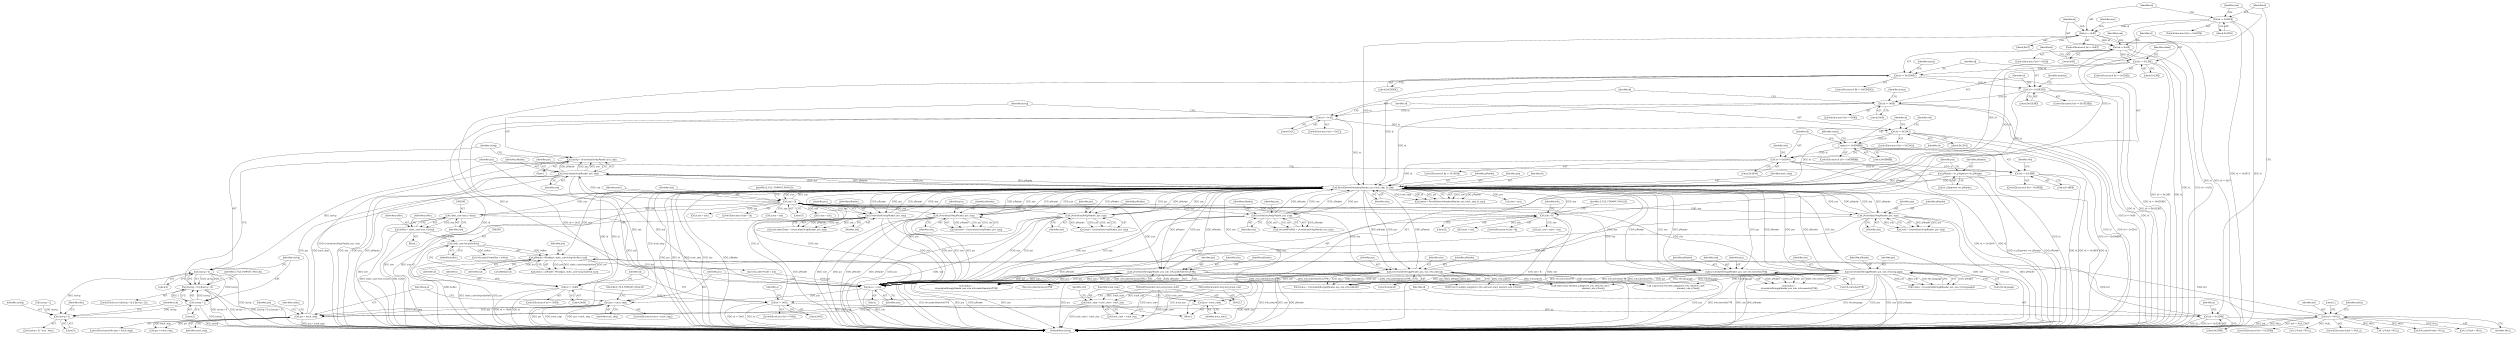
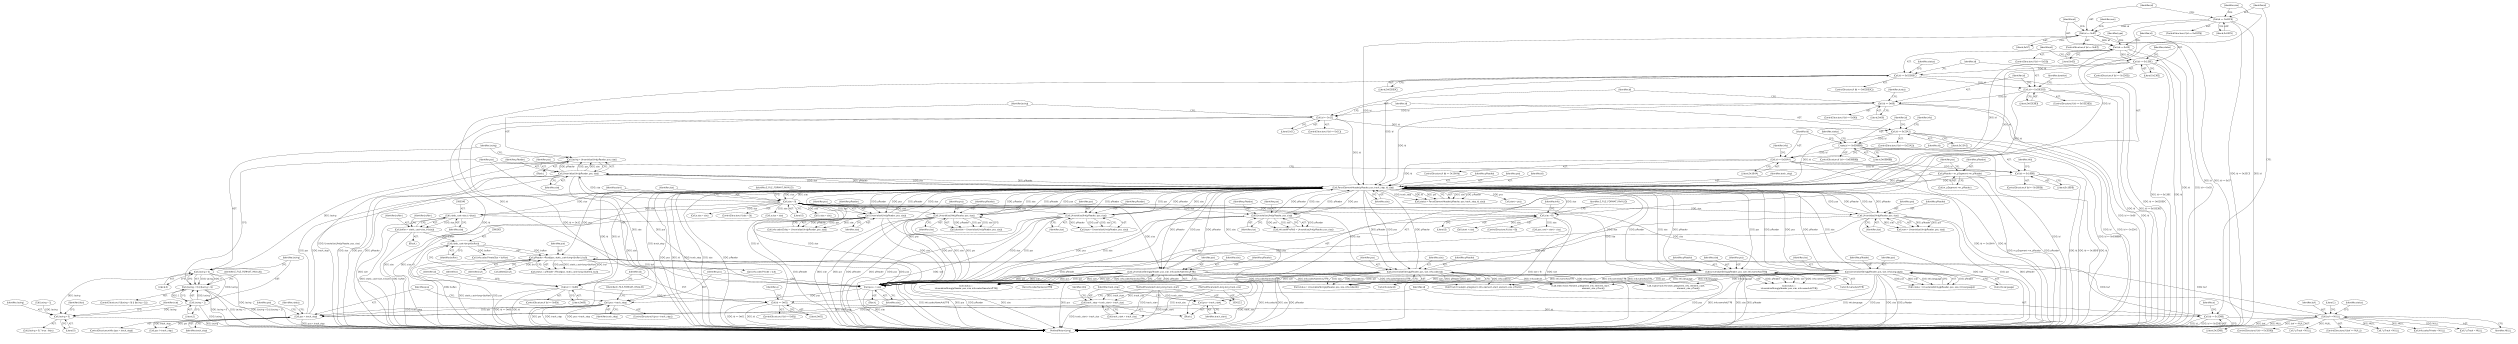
edge "(Call,info.codecPrivate = buf)" -> "(Call,pos += size)": now "(Call,pReader->Read(pos, static_cast<long>(buflen), buf))" -> "(Call,pos += size)"
